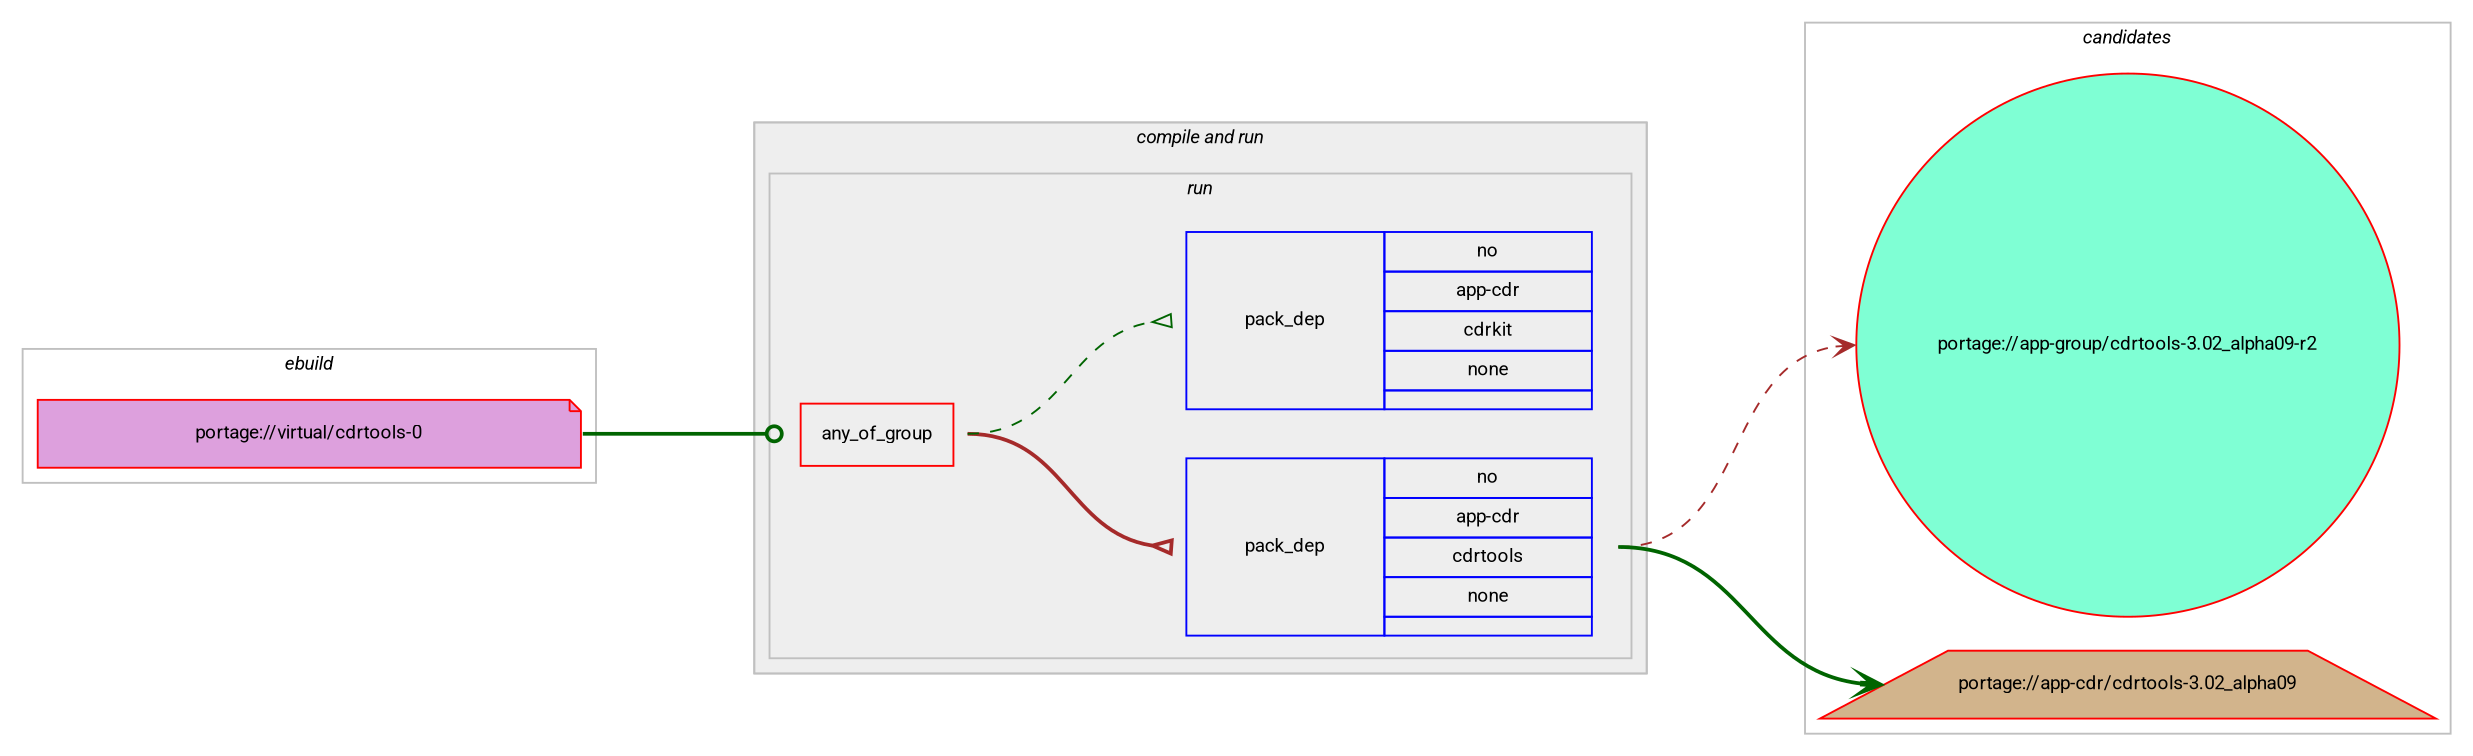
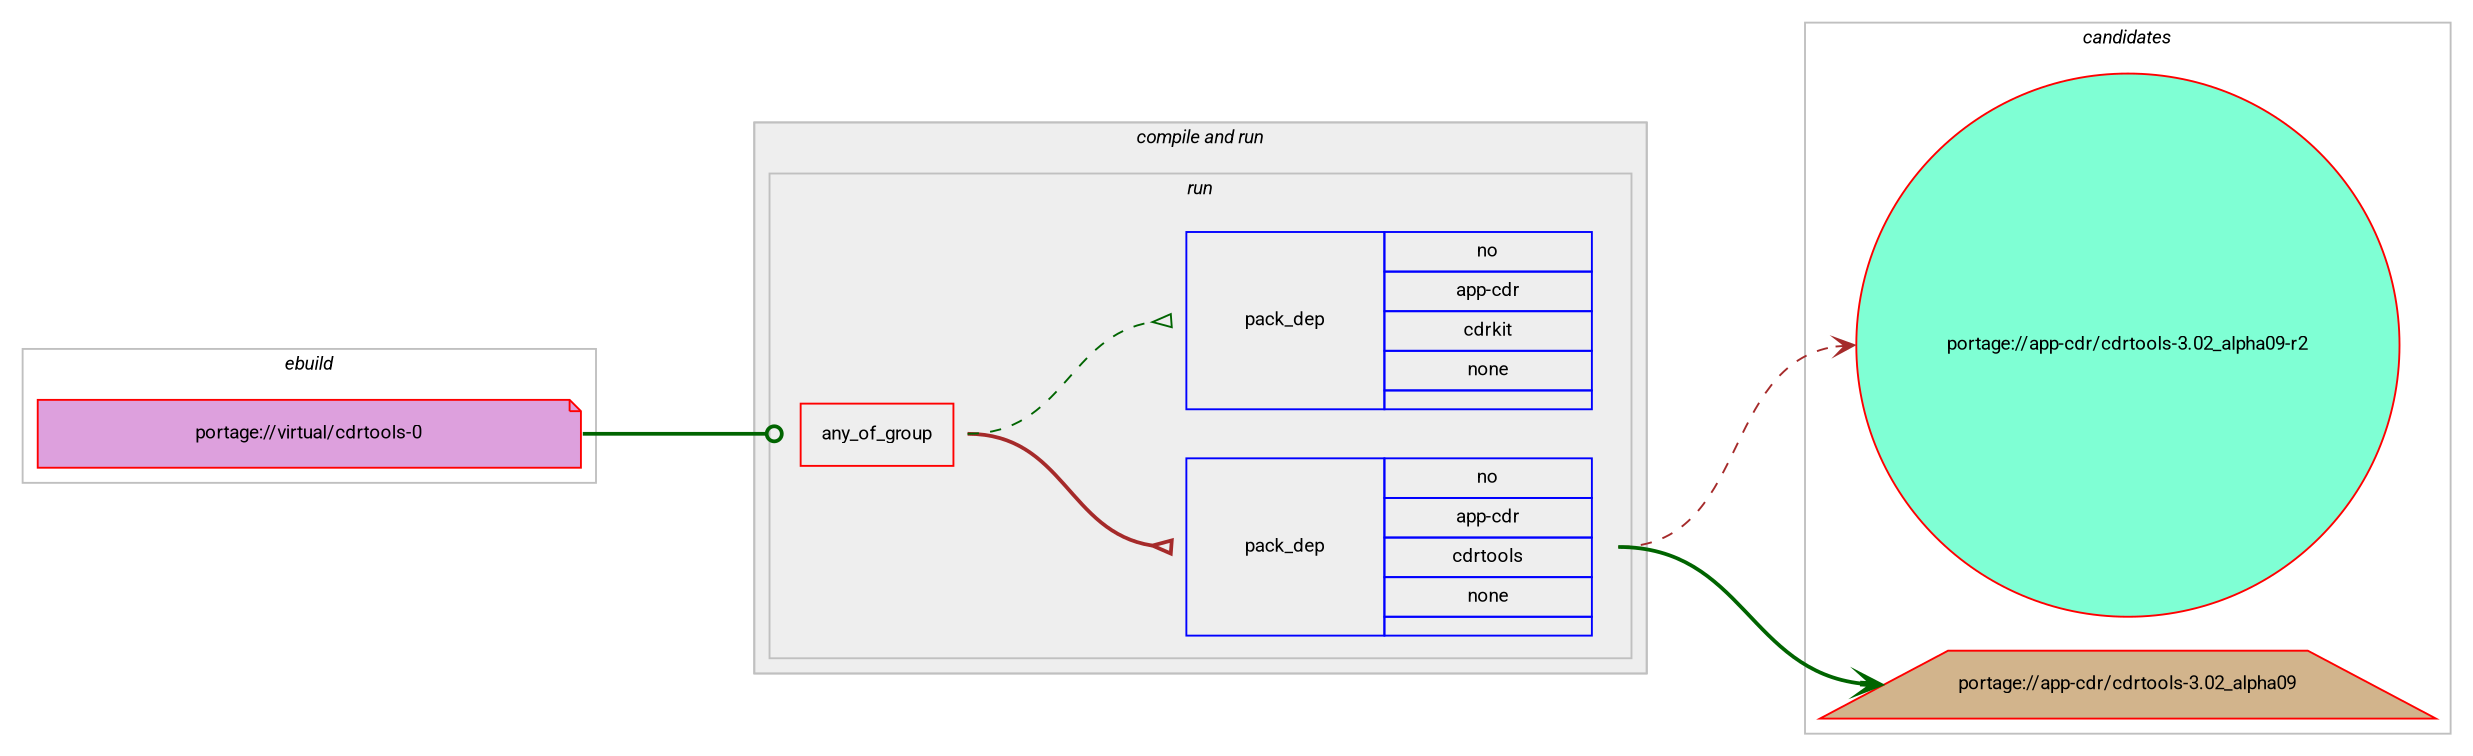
node "portage://app-group/cdrtools-3.02_alpha09-r2": label "portage://app-group/cdrtools-3.02_alpha09-r2" -> "portage://app-cdr/cdrtools-3.02_alpha09-r2"
